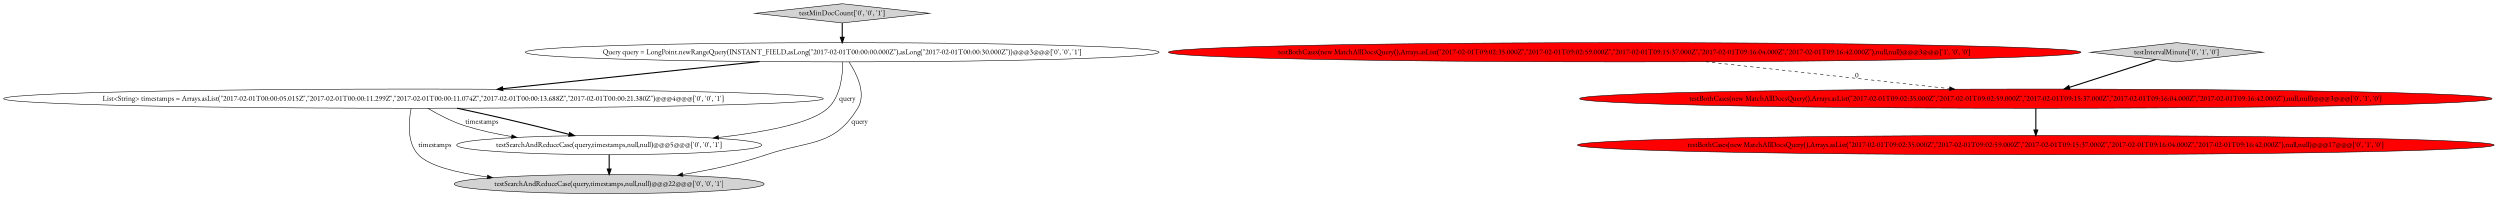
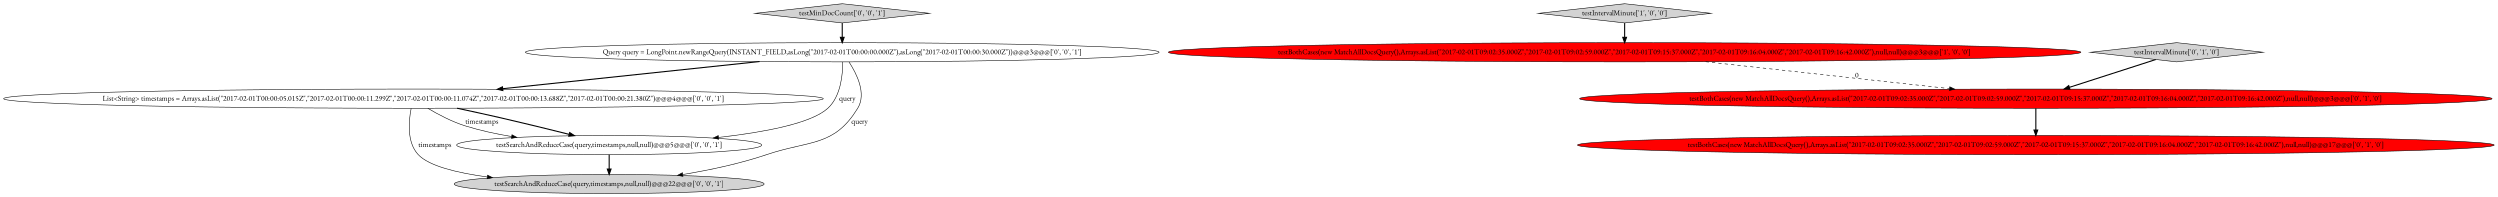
node "testIntervalMinute['1', '0', '0']": added
